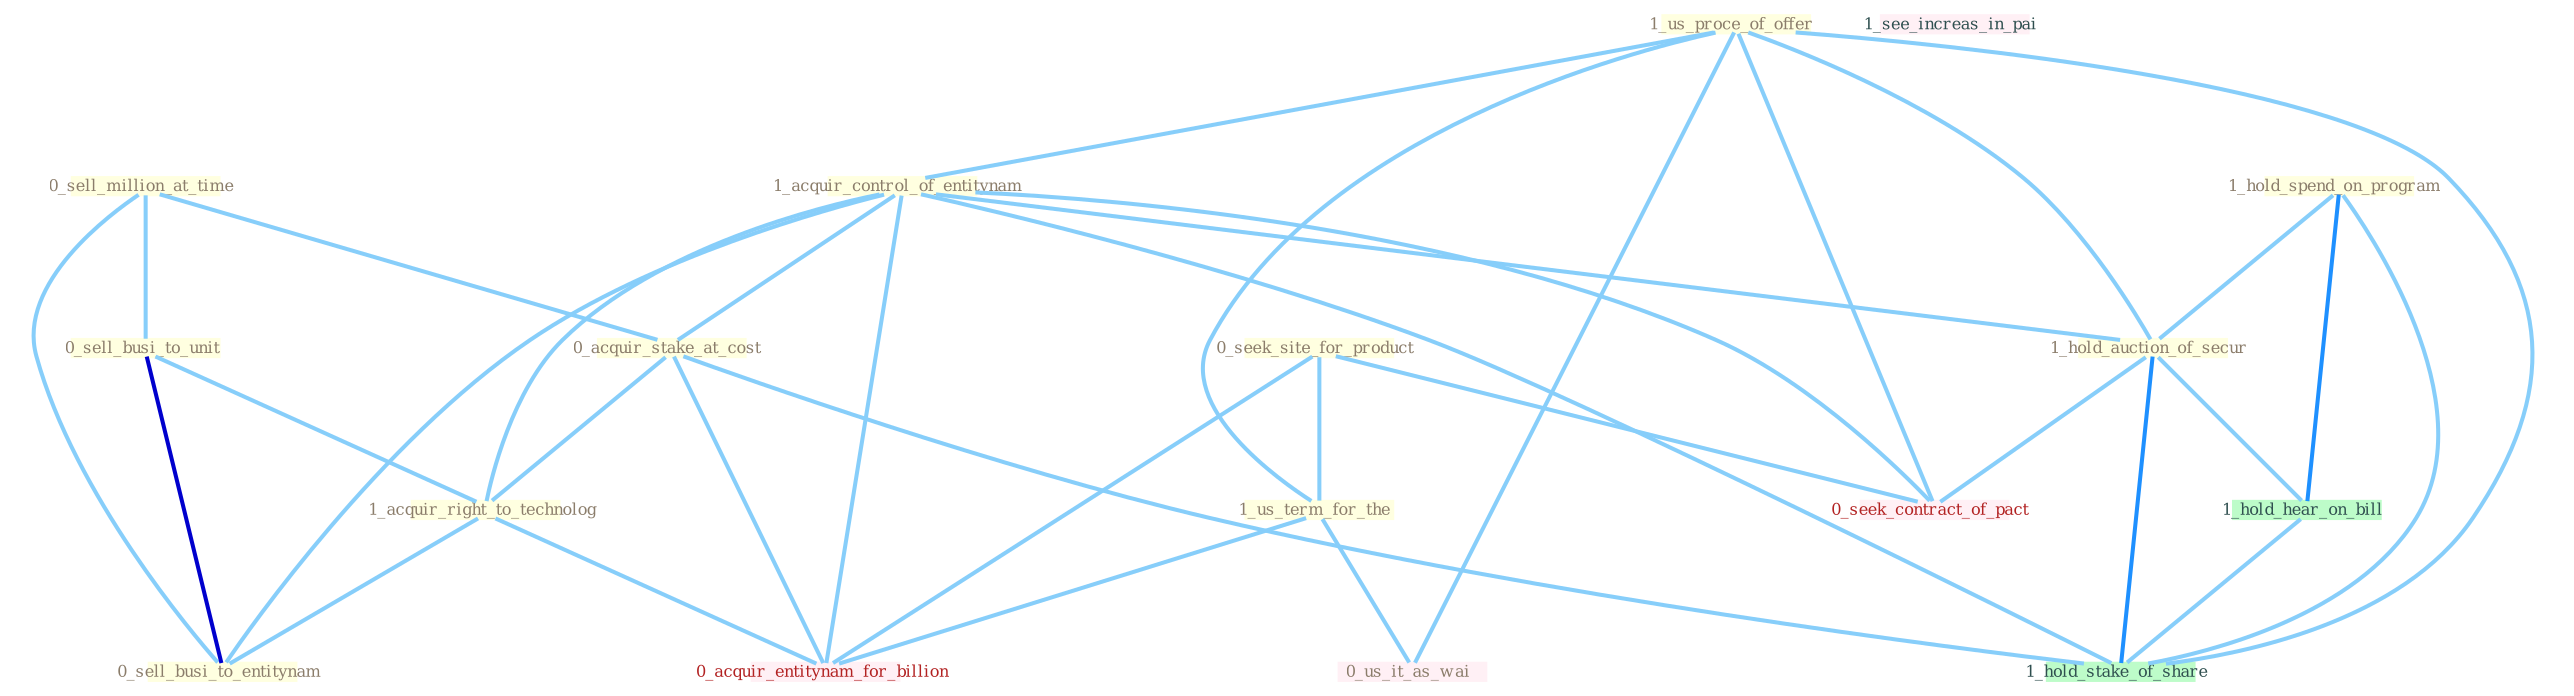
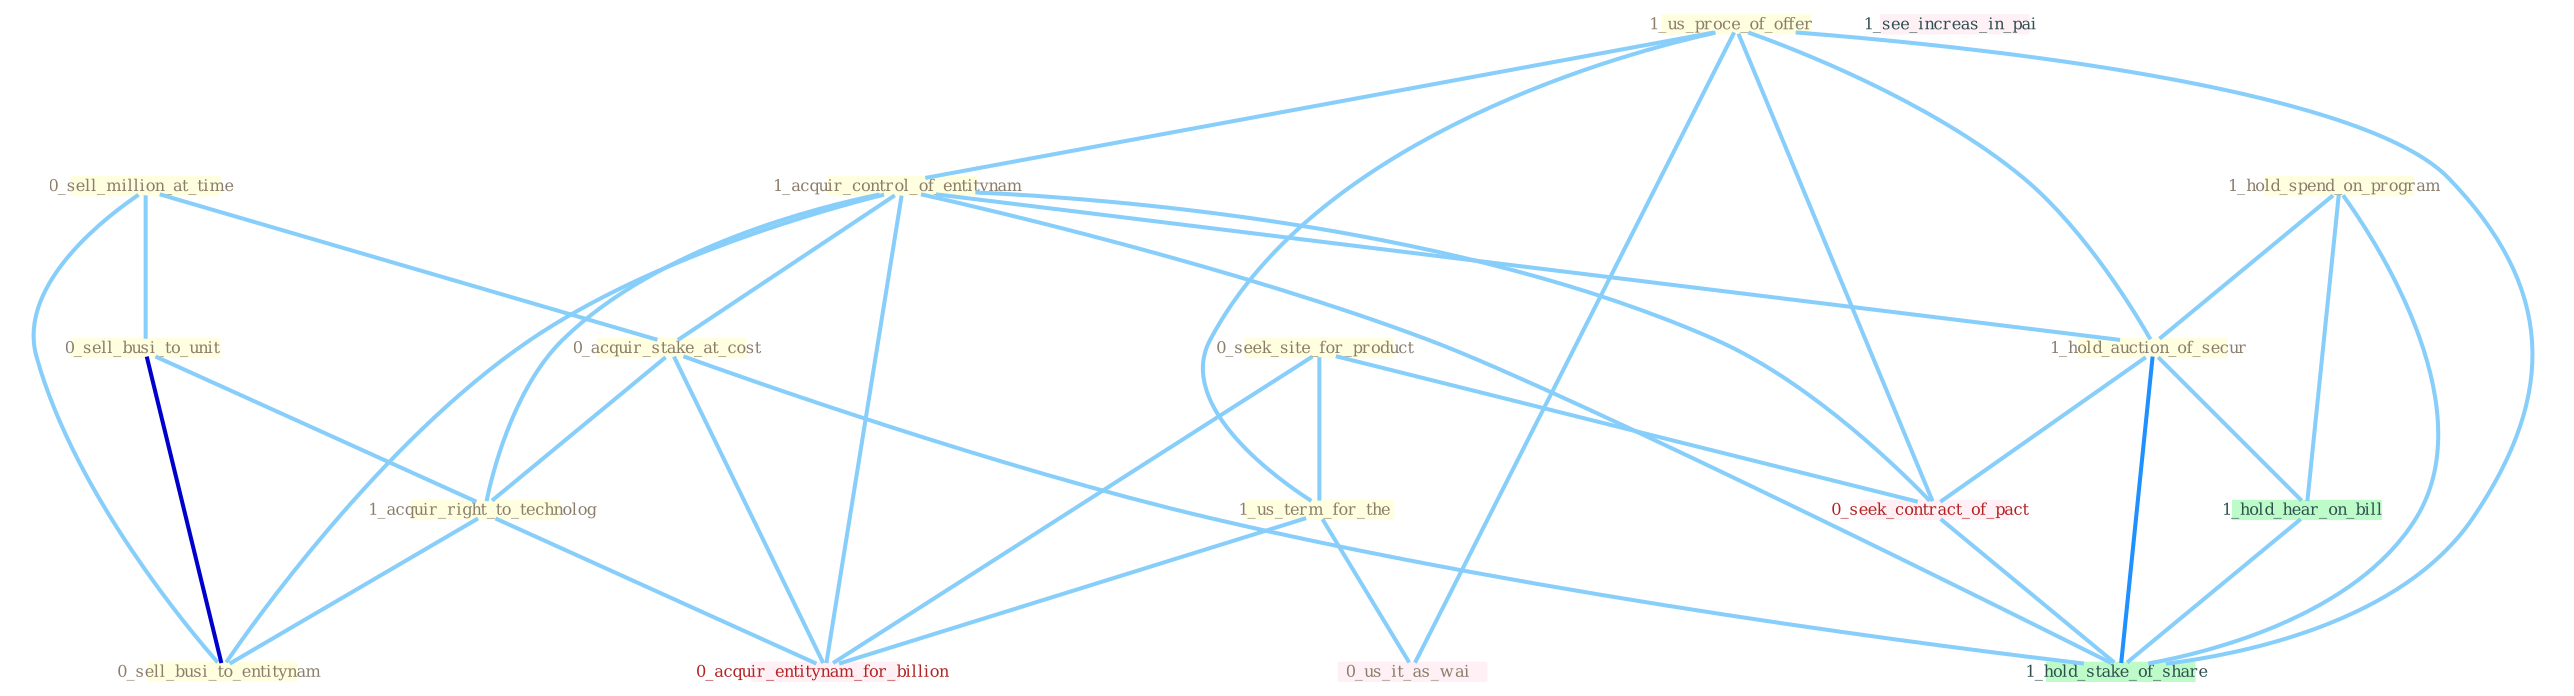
edge "1_hold_spend_on_program" -- "1_hold_hear_on_bill": color #1e90ff -> #87cefa
edge "0_seek_contract_of_pact" -- "1_hold_stake_of_share": added
